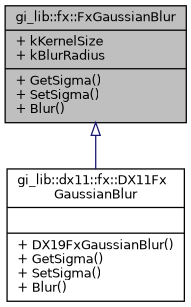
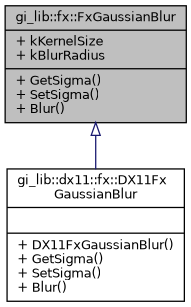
node "gi_lib::dx11::fx::DX11Fx": text "+ DX19FxGaussianBlur()" -> "+ DX11FxGaussianBlur()"
